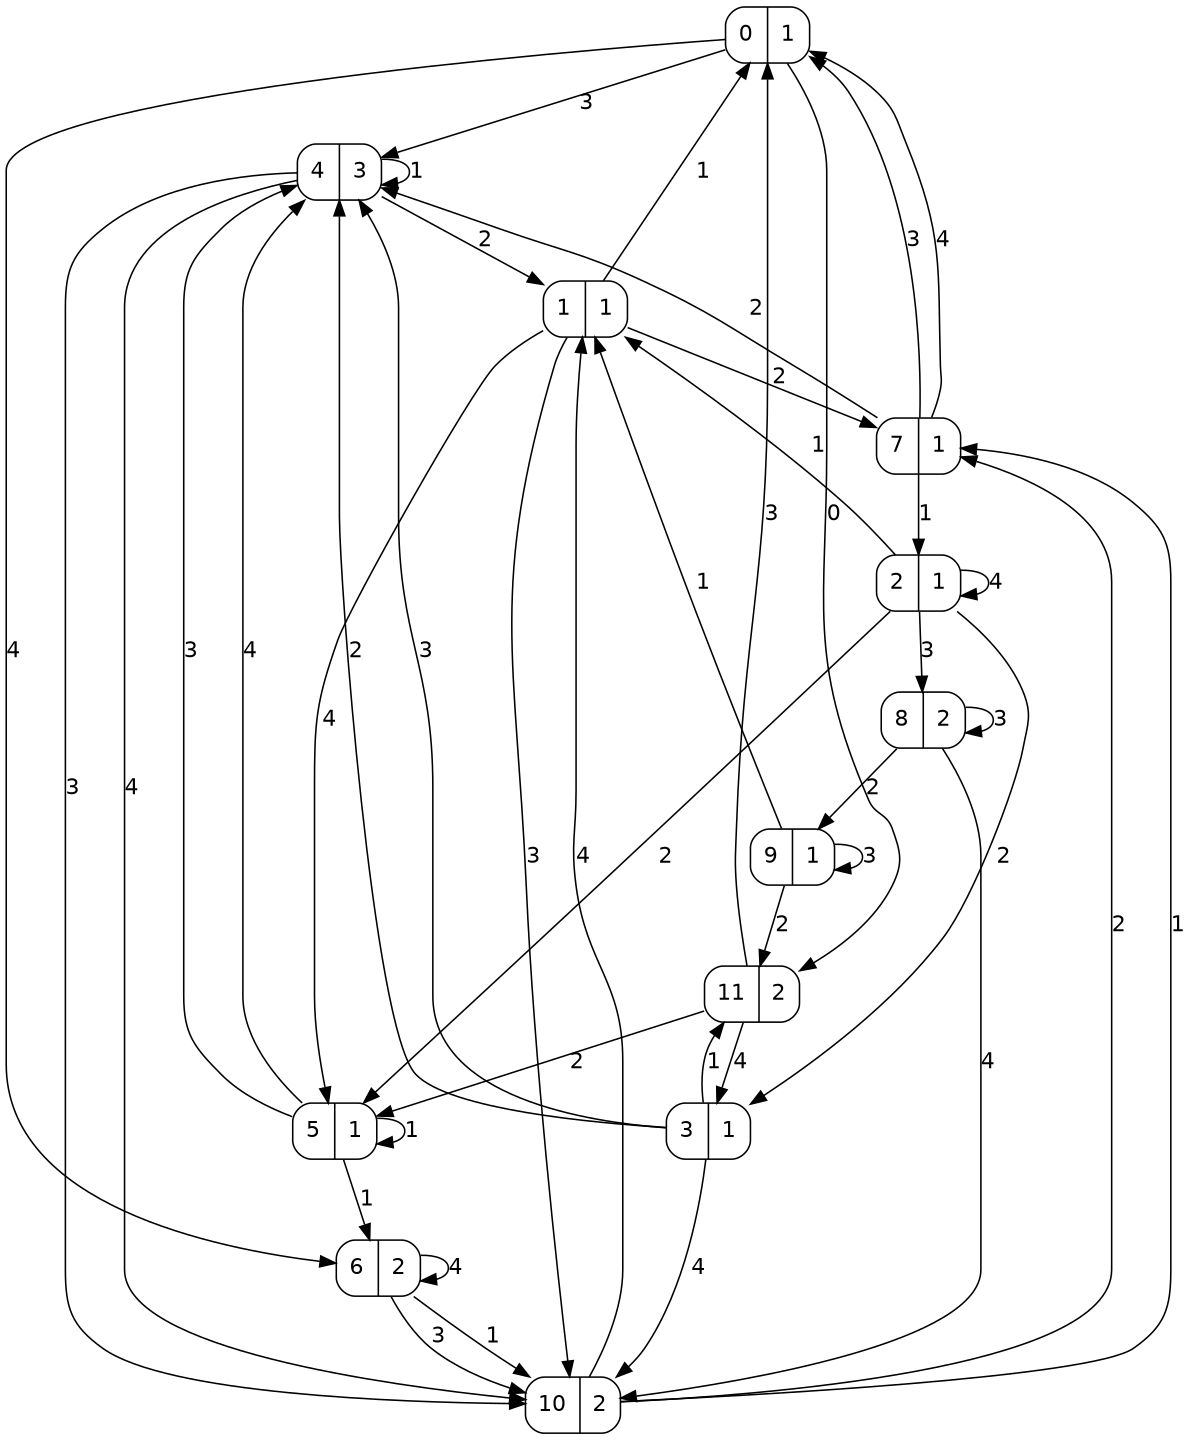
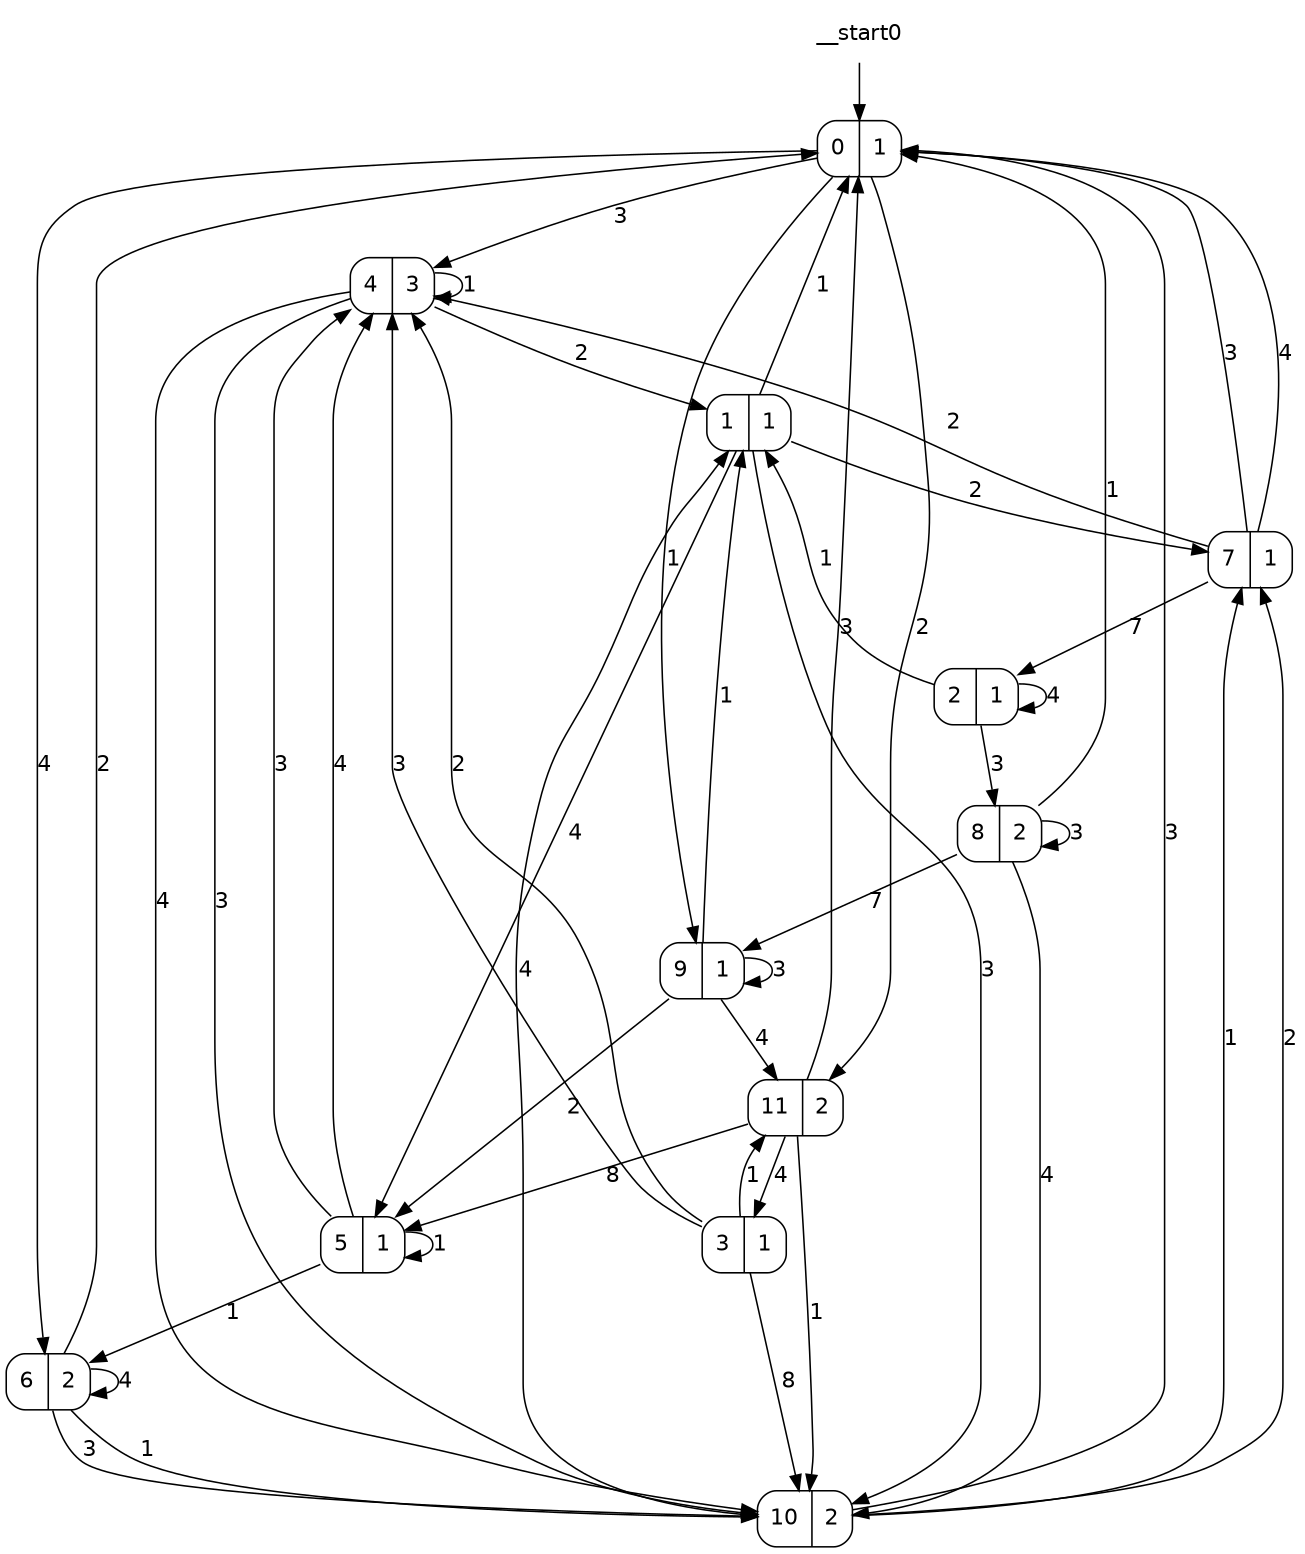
node "__start0": added
edge "8" -> "0": added, label "1"
edge "6" -> "0": added, label "2"
edge "0" -> "9": added, label "1"
edge "0" -> "11": label "0" -> "2"
edge "7" -> "2": label "1" -> "7"
edge "8" -> "9": label "2" -> "7"
edge "2" -> "5": now "9" -> "5"
edge "10" -> "0": added, label "3"
edge "2" -> "3": removed, label "2"
edge "9" -> "11": label "2" -> "4"
edge "11" -> "5": label "2" -> "8"
edge "3" -> "10": label "4" -> "8"
edge "11" -> "10": added, label "1"
